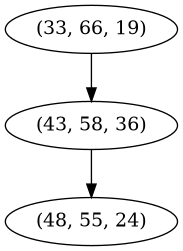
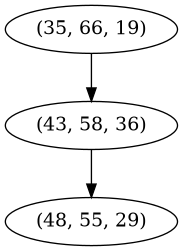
node "(33, 66, 19)": label "(33, 66, 19)" -> "(35, 66, 19)"
node "(48, 55, 24)": label "(48, 55, 24)" -> "(48, 55, 29)"
